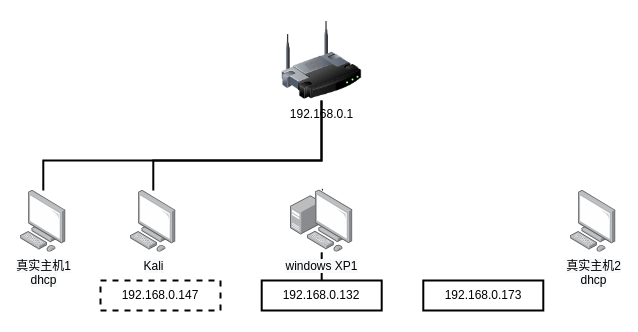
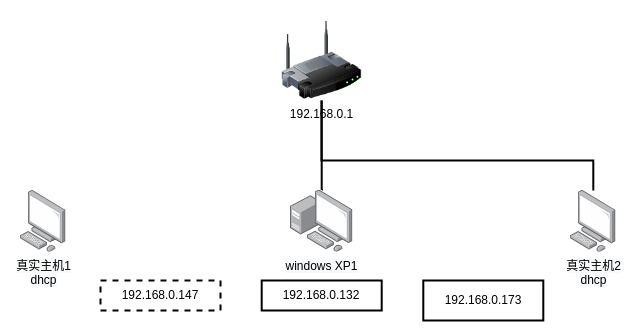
edge "192.168.0.1" -- "真实主机1 dhcp": removed
edge "192.168.0.1" -- "真实主机2 dhcp": added
edge "192.168.0.1" -- "Kali": removed
node "Kali": removed
edge "windows XP1" -- "192.168.0.132": now "windows XP1" -- "192.168.0.1"
node "192.168.0.173": size 120x30 -> 120x40
